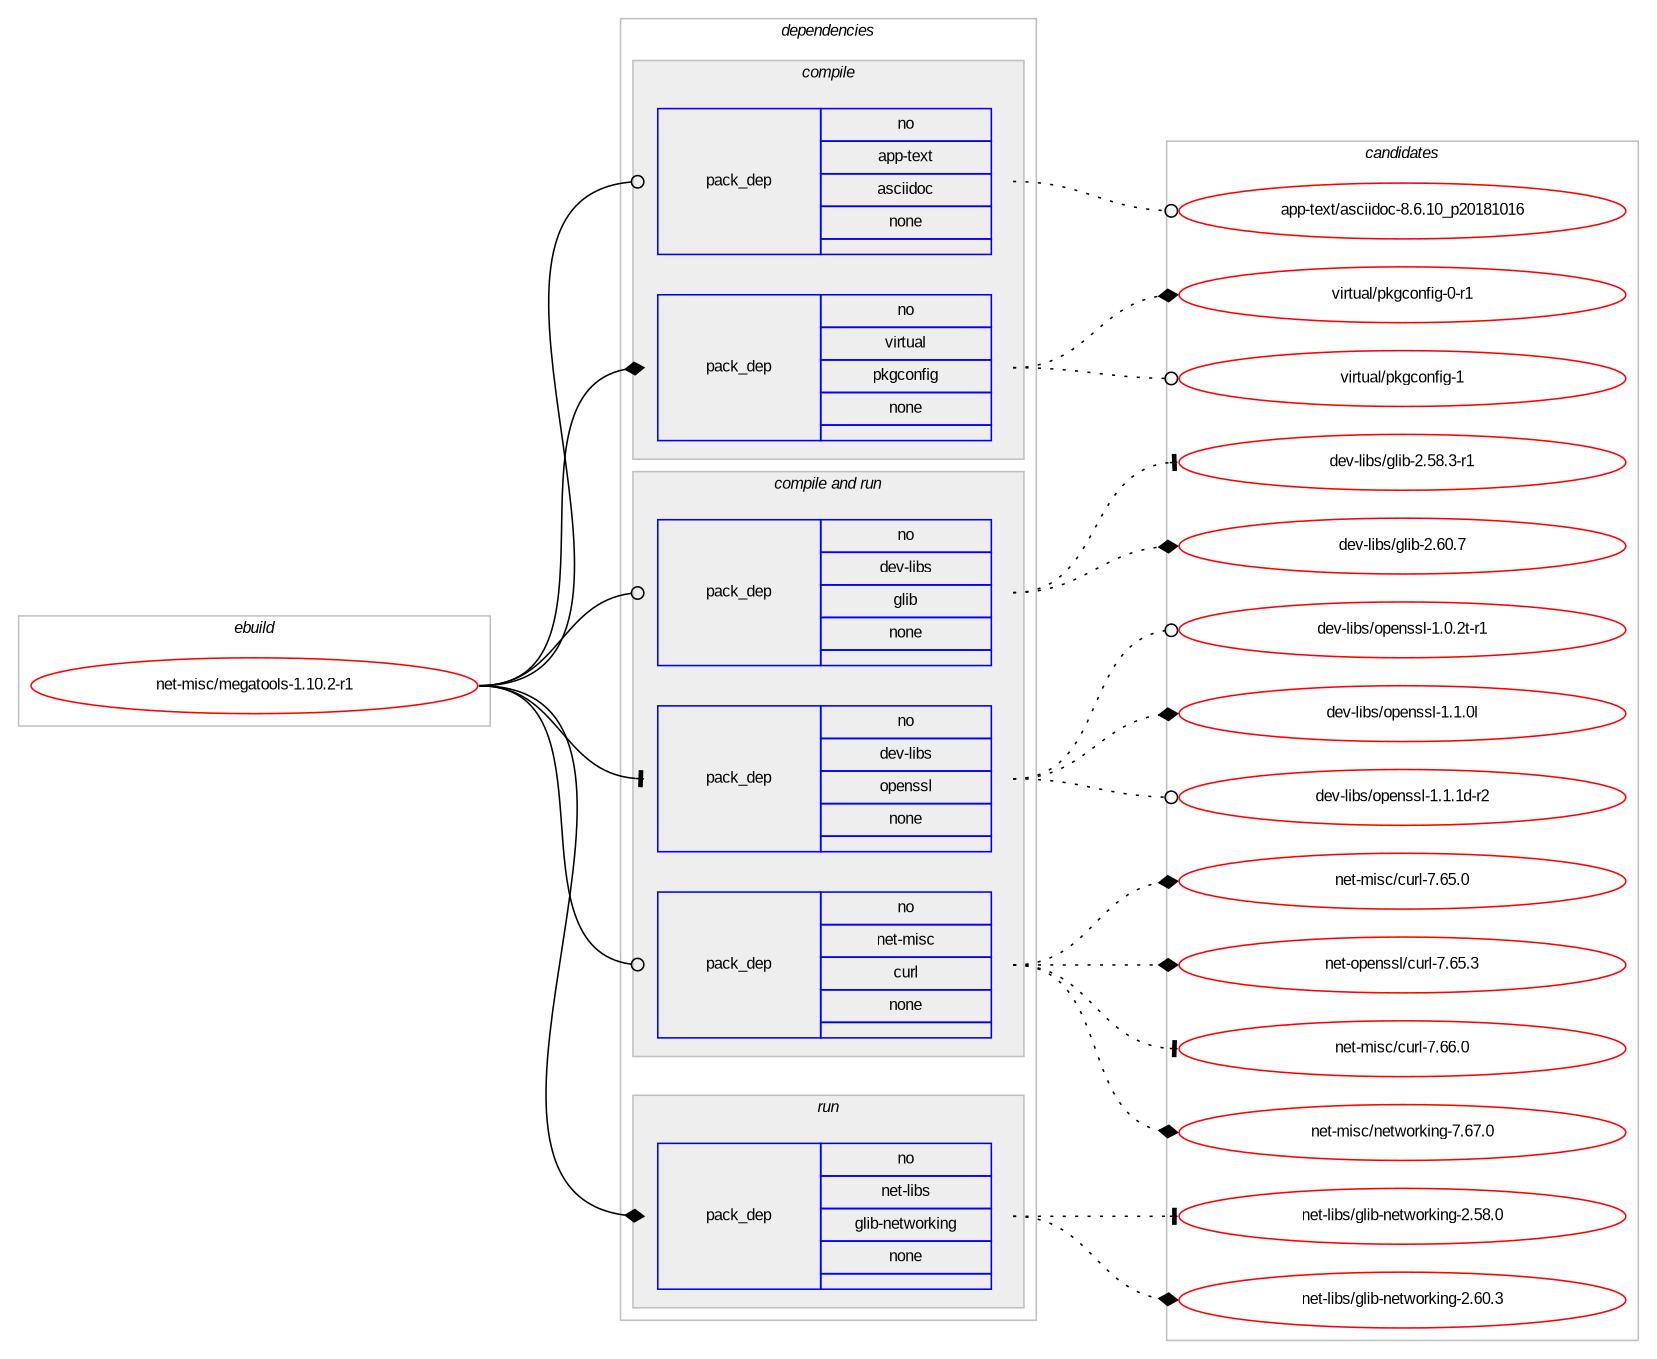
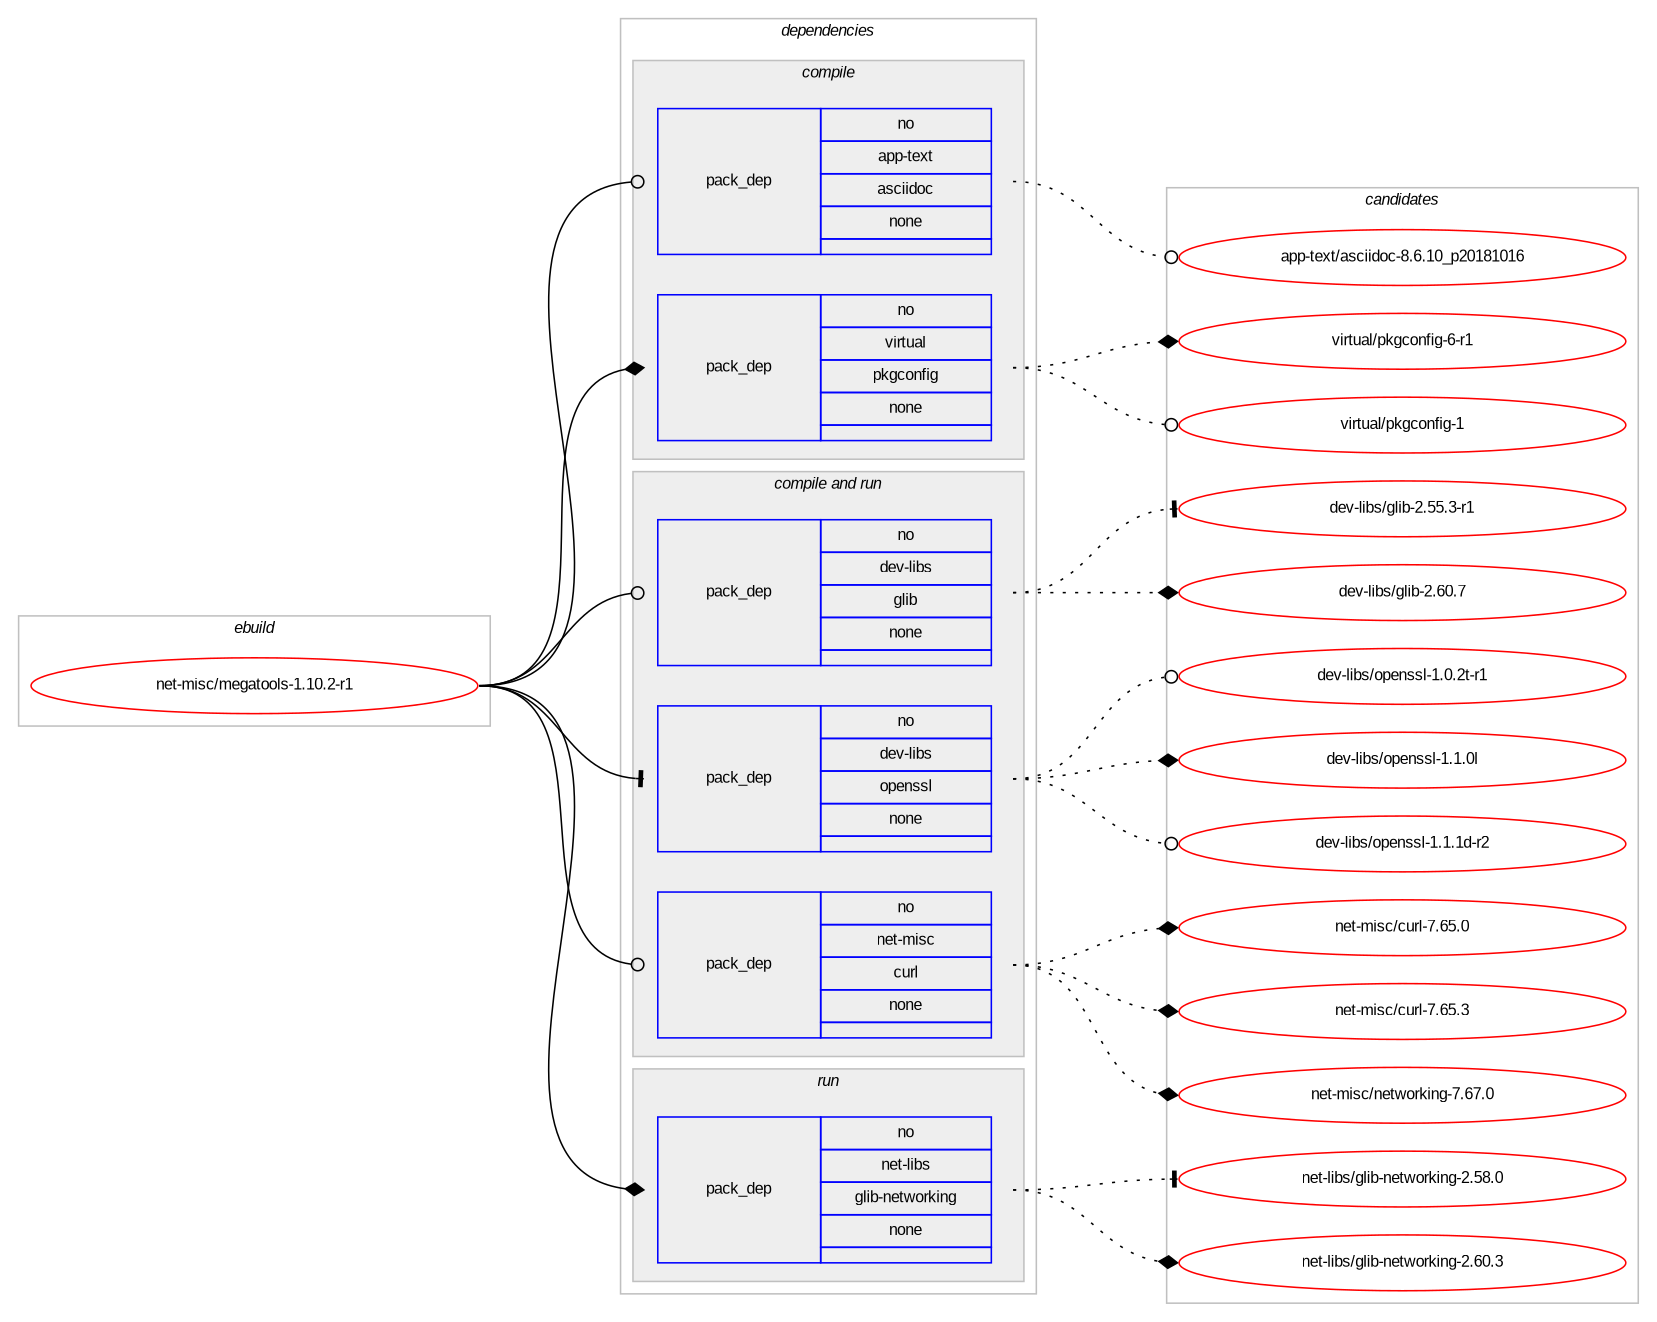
node "virtual/pkgconfig-0-r1": label "virtual/pkgconfig-0-r1" -> "virtual/pkgconfig-6-r1"
node "dev-libs/glib-2.58.3-r1": label "dev-libs/glib-2.58.3-r1" -> "dev-libs/glib-2.55.3-r1"
node "net-openssl/curl-7.65.3": label "net-openssl/curl-7.65.3" -> "net-misc/curl-7.65.3"
node "net-misc/curl-7.66.0": removed
